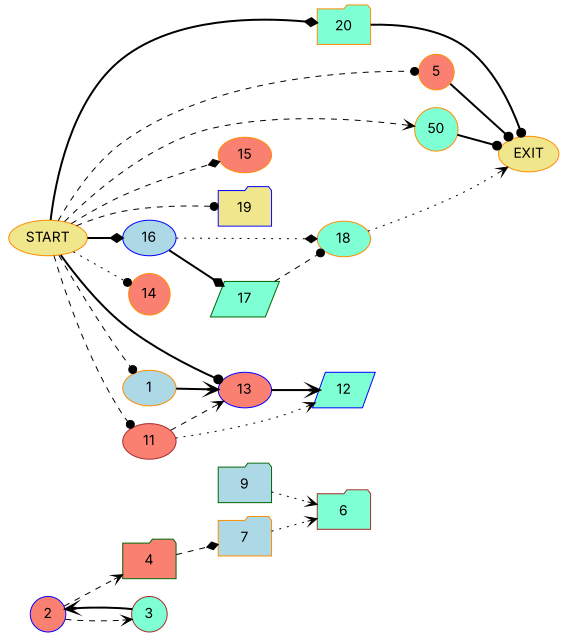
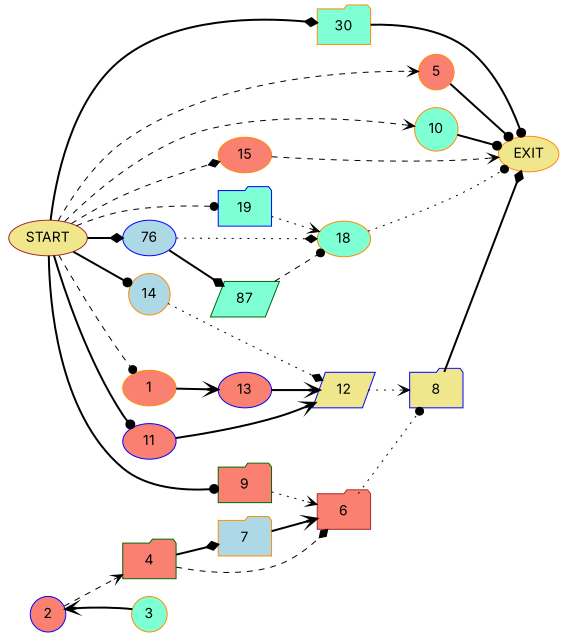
node "20": label "20" -> "30"
edge "START" -> "5": arrowhead dot -> vee
node "50": label "50" -> "10"
edge "15" -> "EXIT": added
edge "18" -> "EXIT": arrowhead vee -> dot
node "19": fillcolor khaki -> aquamarine
edge "19" -> "18": added
node "START": color darkorange -> brown
node "16": label "16" -> "76"
edge "START" -> "14": style dotted -> bold
node "14": fillcolor salmon -> lightblue
node "17": label "17" -> "87"
edge "START" -> "13": now "START" -> "9"
edge "14" -> "12": added
edge "START" -> "11": style dashed -> bold
node "1": fillcolor lightblue -> salmon
node "12": fillcolor aquamarine -> khaki
node "8": added
edge "11" -> "13": removed
edge "11" -> "12": style dotted -> bold
node "11": color brown -> blue
node "9": fillcolor lightblue -> salmon
node "6": fillcolor aquamarine -> salmon
edge "7" -> "6": style dotted -> bold
edge "4" -> "7": style dashed -> bold
edge "4" -> "6": added
node "3": color brown -> darkorange
edge "2" -> "3": removed
